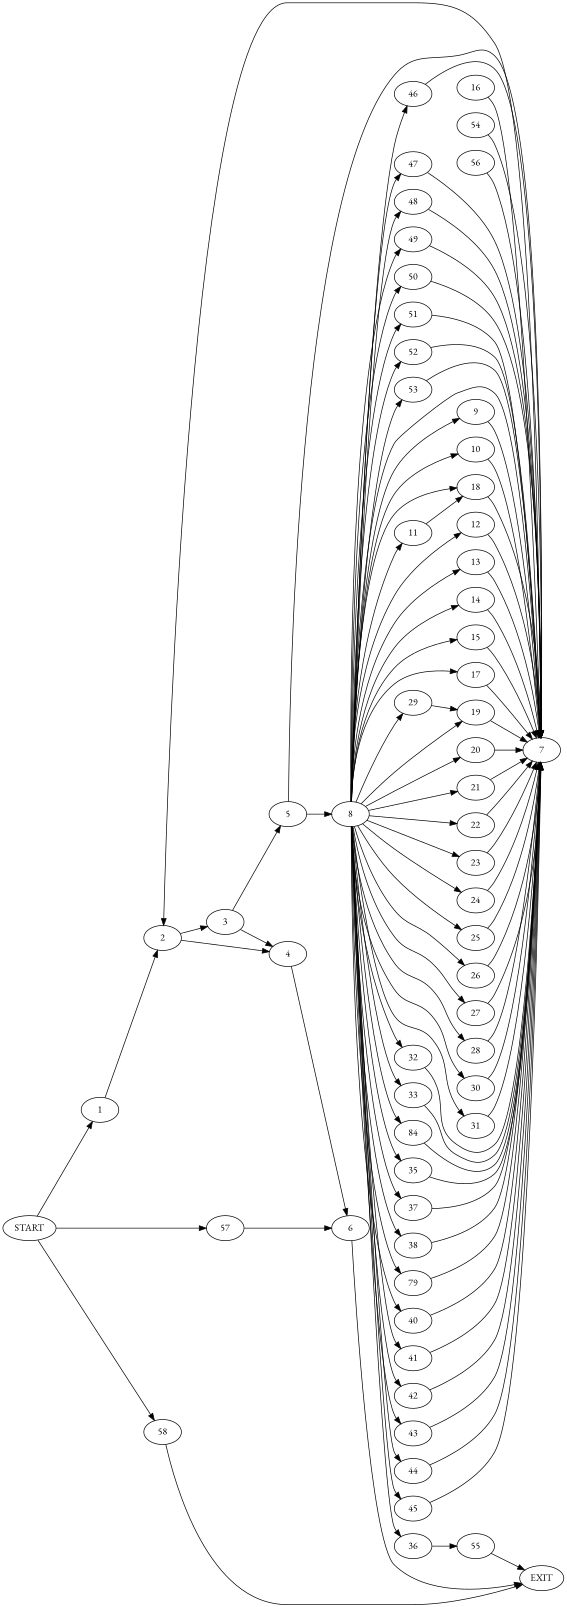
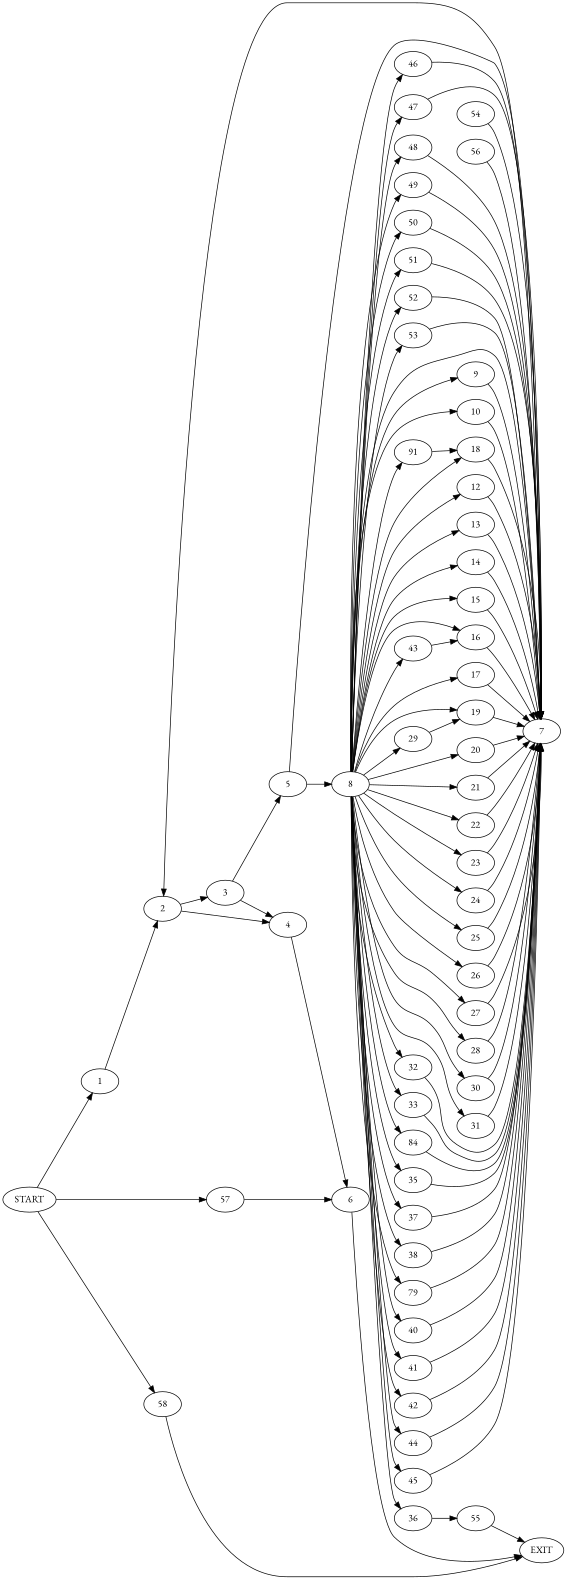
node "11": label "11" -> "91"
edge "8" -> "16": added
edge "43" -> "7": now "43" -> "16"
